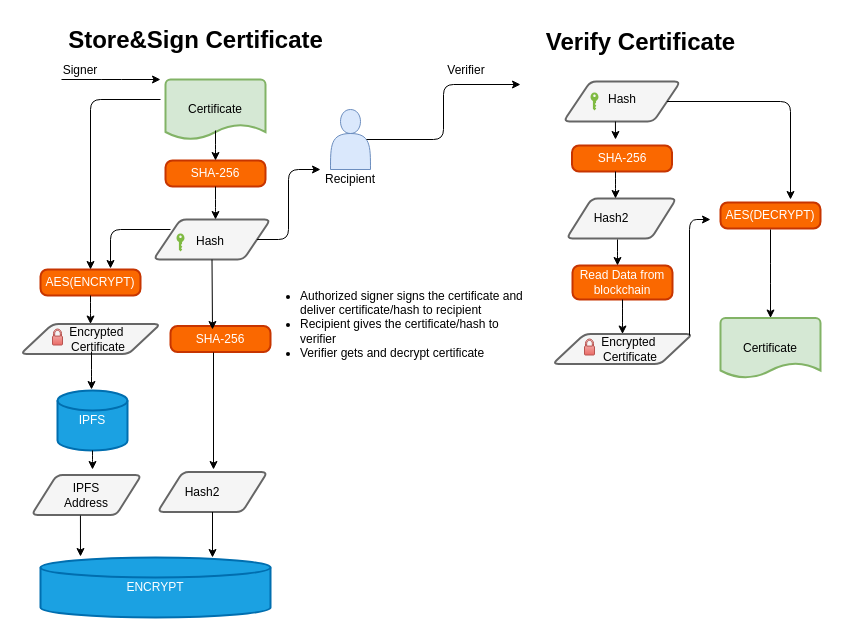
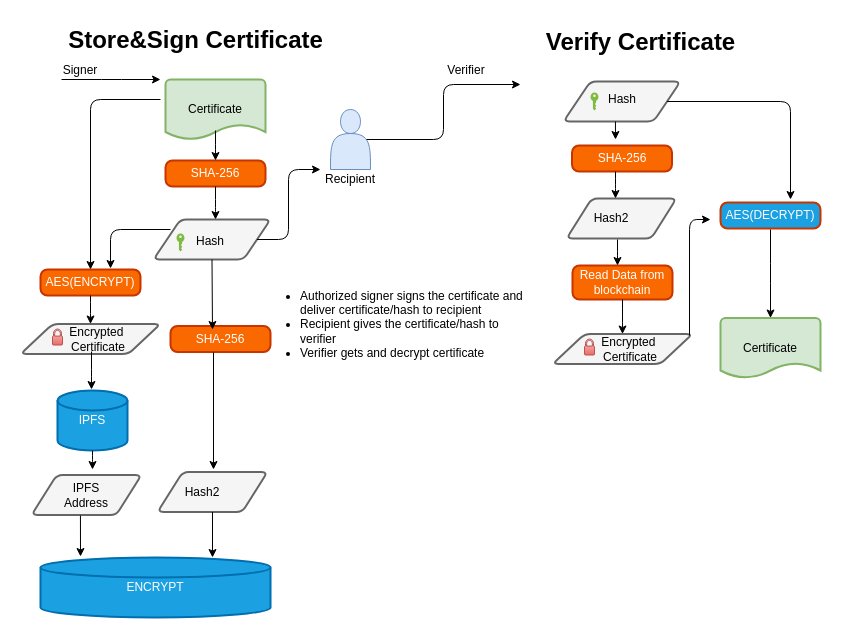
node "AES(DECRYPT)": fillcolor #fa6800 -> #1ba1e2
